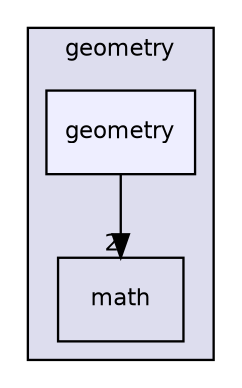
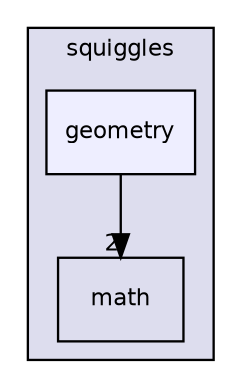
cluster "geometry": label "geometry" -> "squiggles"
